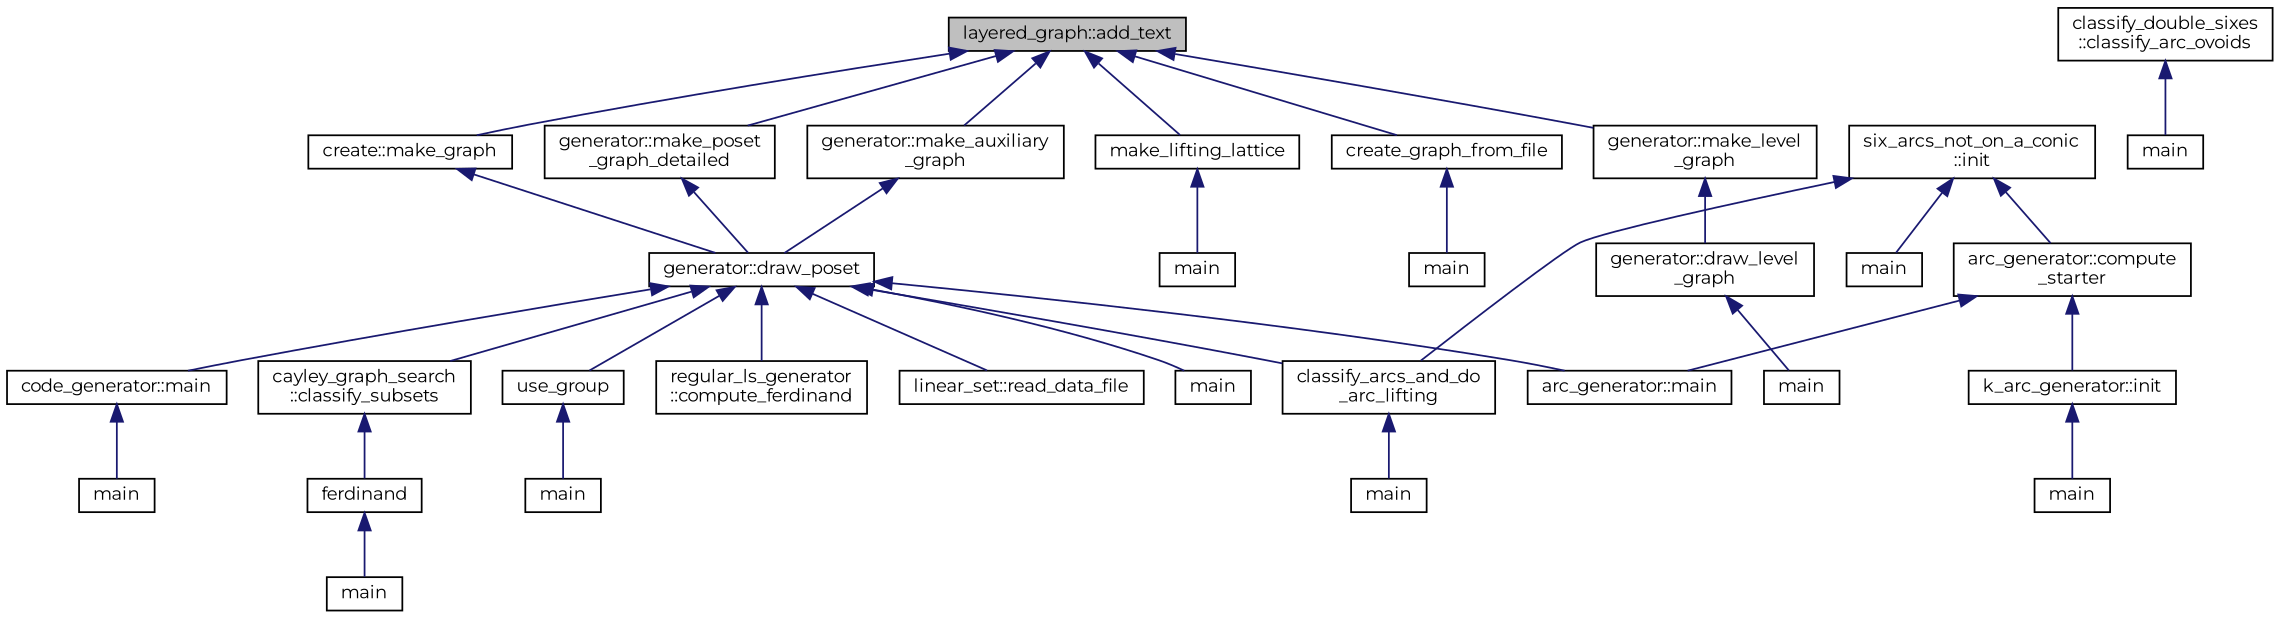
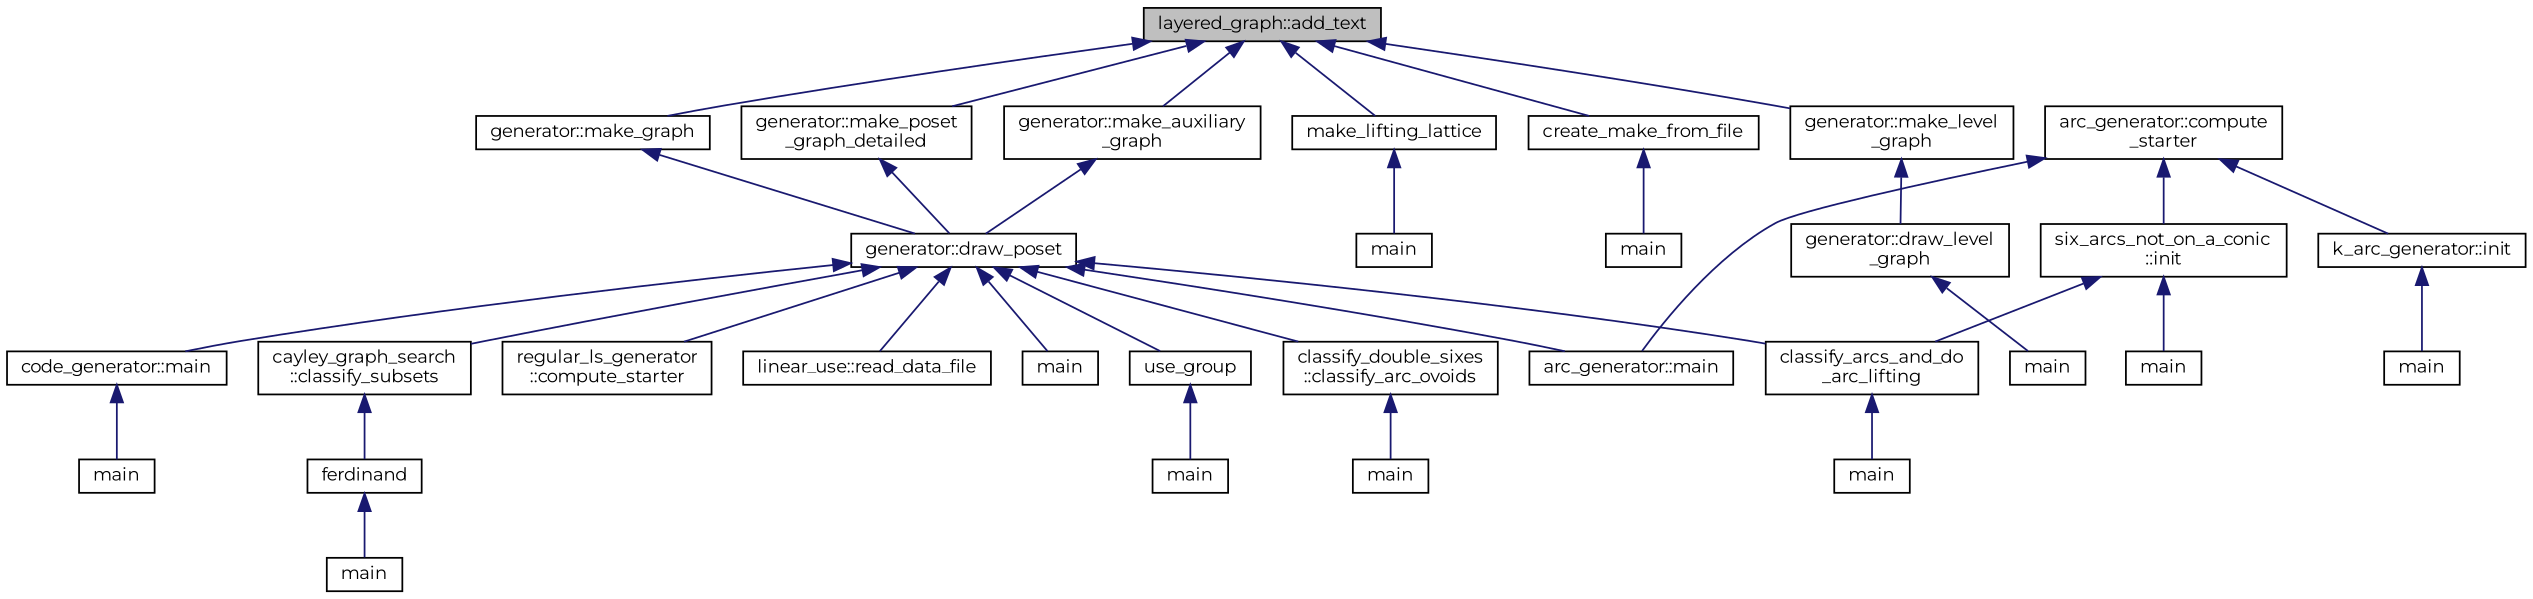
node "create::make_graph": label "create::make_graph" -> "generator::make_graph"
node "create_graph_from_file": label "create_graph_from_file" -> "create_make_from_file"
edge "arc_generator::compute _starter" -> "six_arcs_not_on_a_conic ::init": reversed
edge "classify_double_sixes ::classify_arc_ovoids" -> "generator::draw_poset": added
node "regular_ls_generator ::compute_ferdinand": label "regular_ls_generator ::compute_ferdinand" -> "regular_ls_generator ::compute_starter"
node "linear_set::read_data_file": label "linear_set::read_data_file" -> "linear_use::read_data_file"
